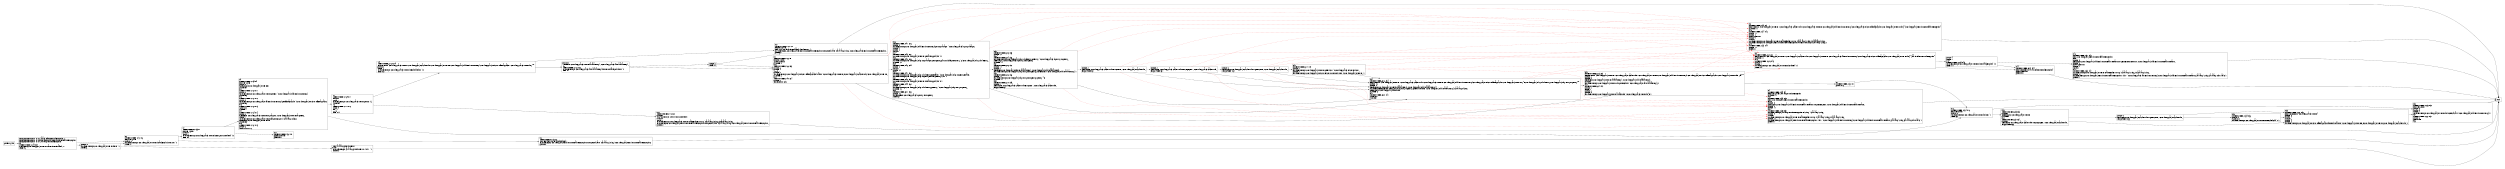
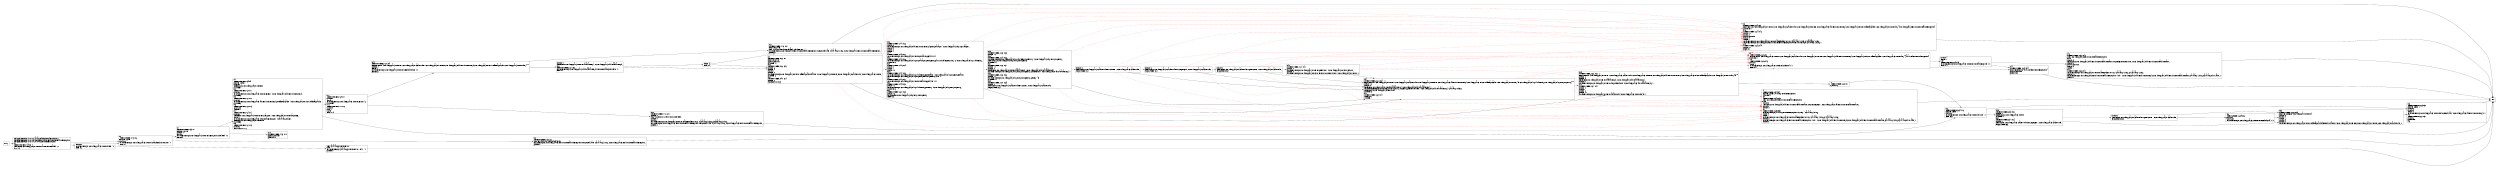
node "getEntrySize": label "getEntrySize" -> "entry"
